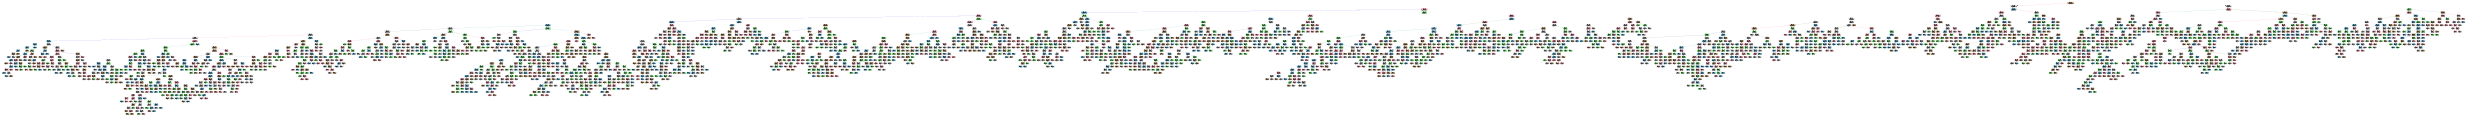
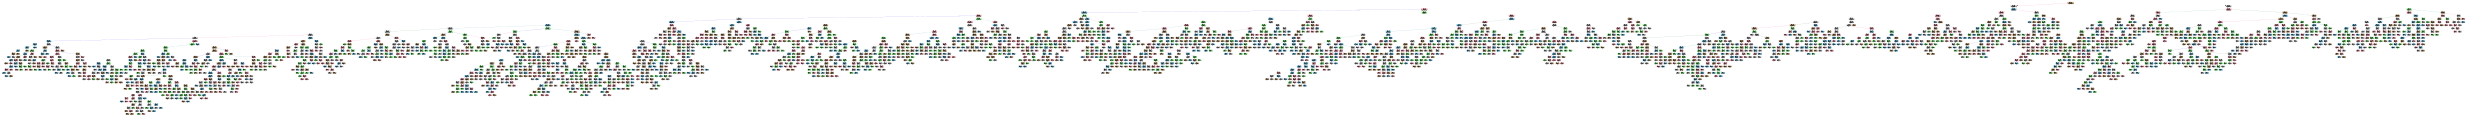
node "X[47] <= 6.5 gini = 0.346 samples = 9 value = [0, 2, 7]": fillcolor skyblue -> tan
